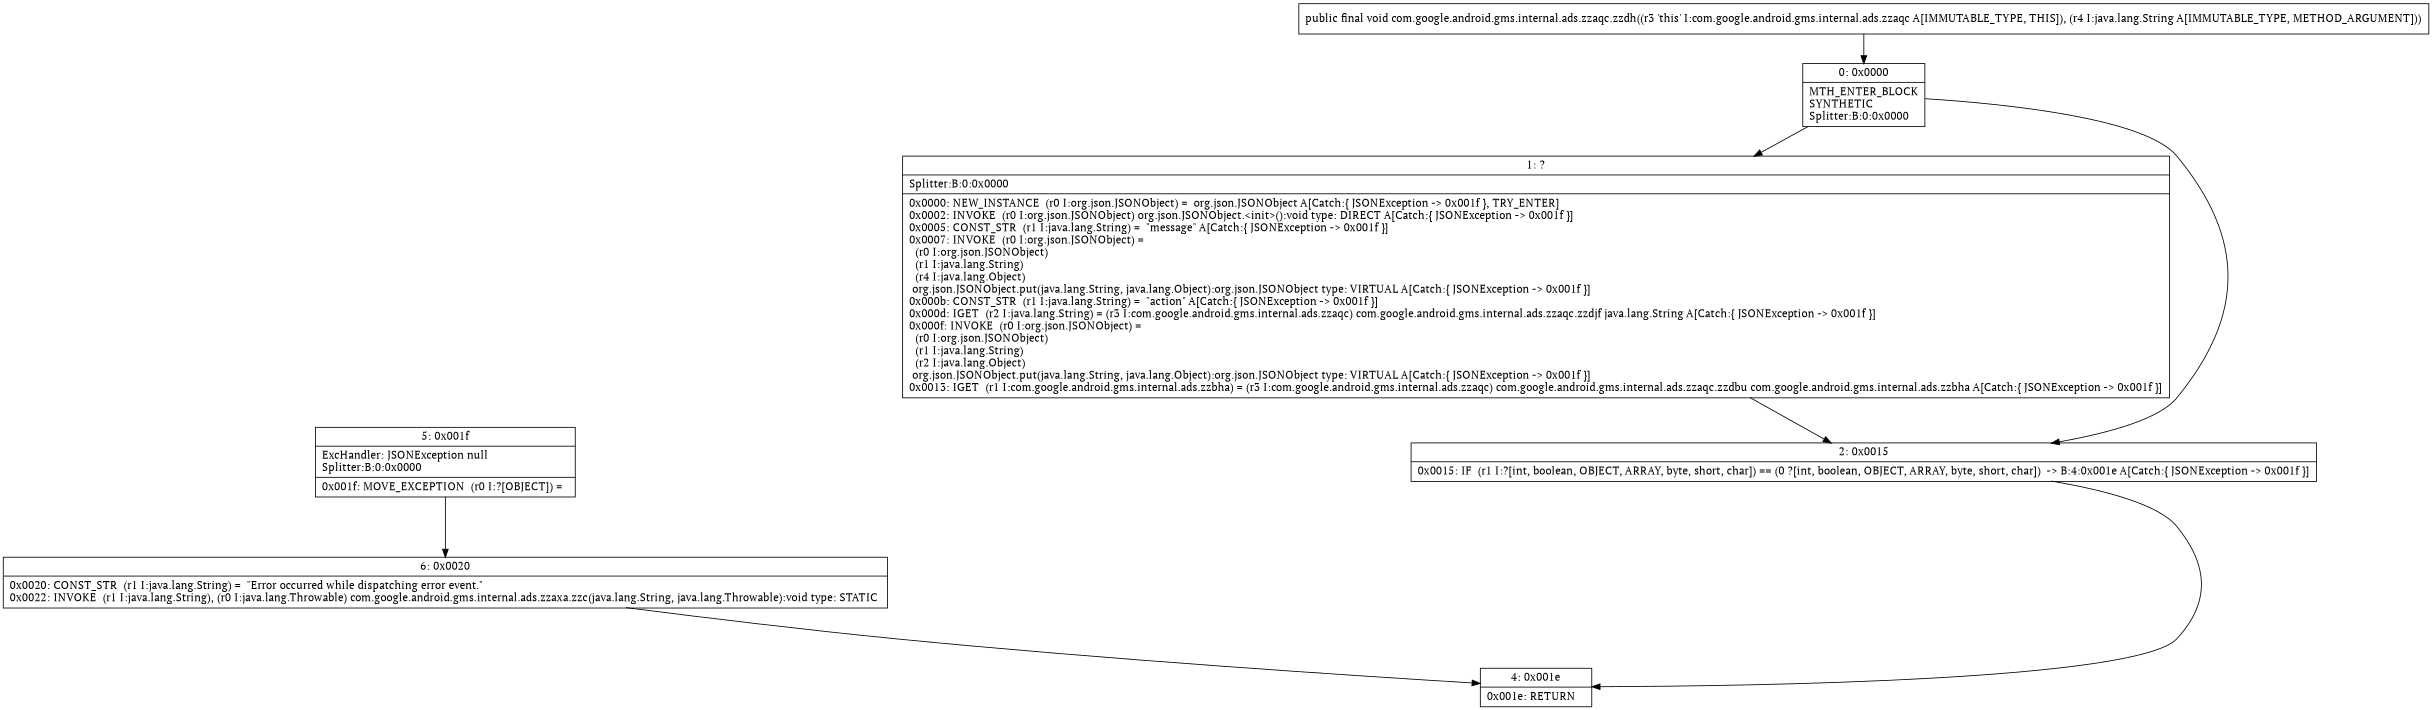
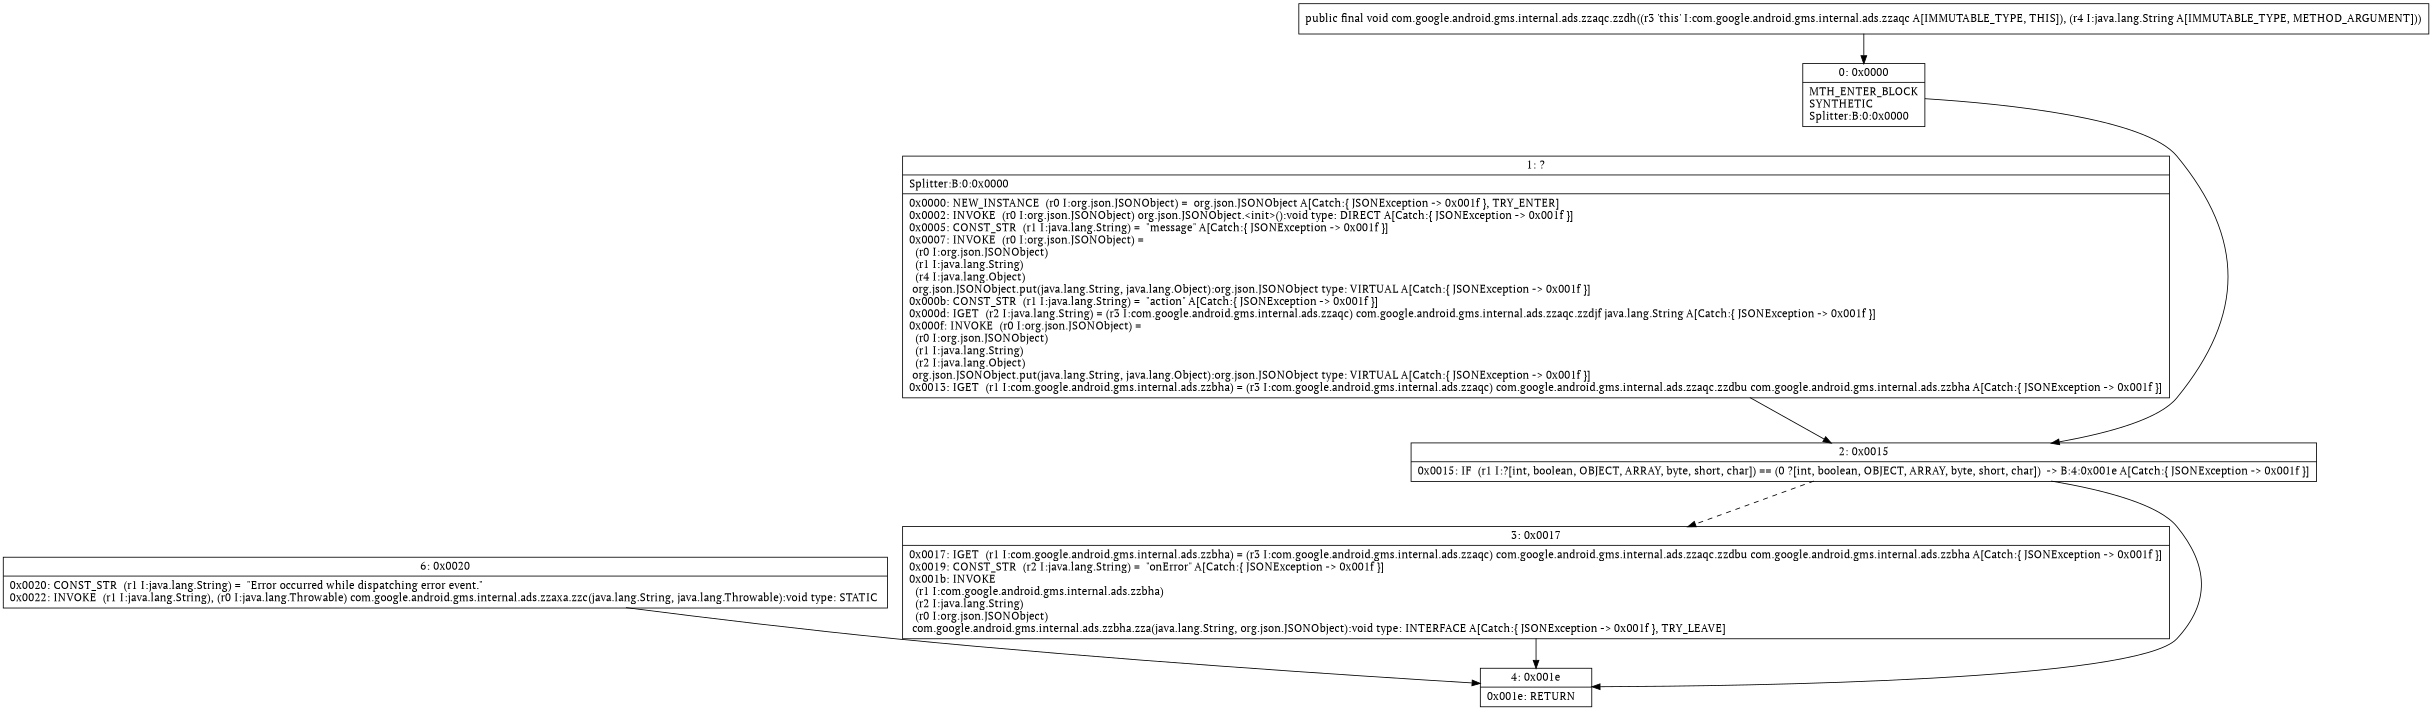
edge "0: 0x0000" -> "1: ?": removed
node "5: 0x001f": removed
node "3: 0x0017": added
